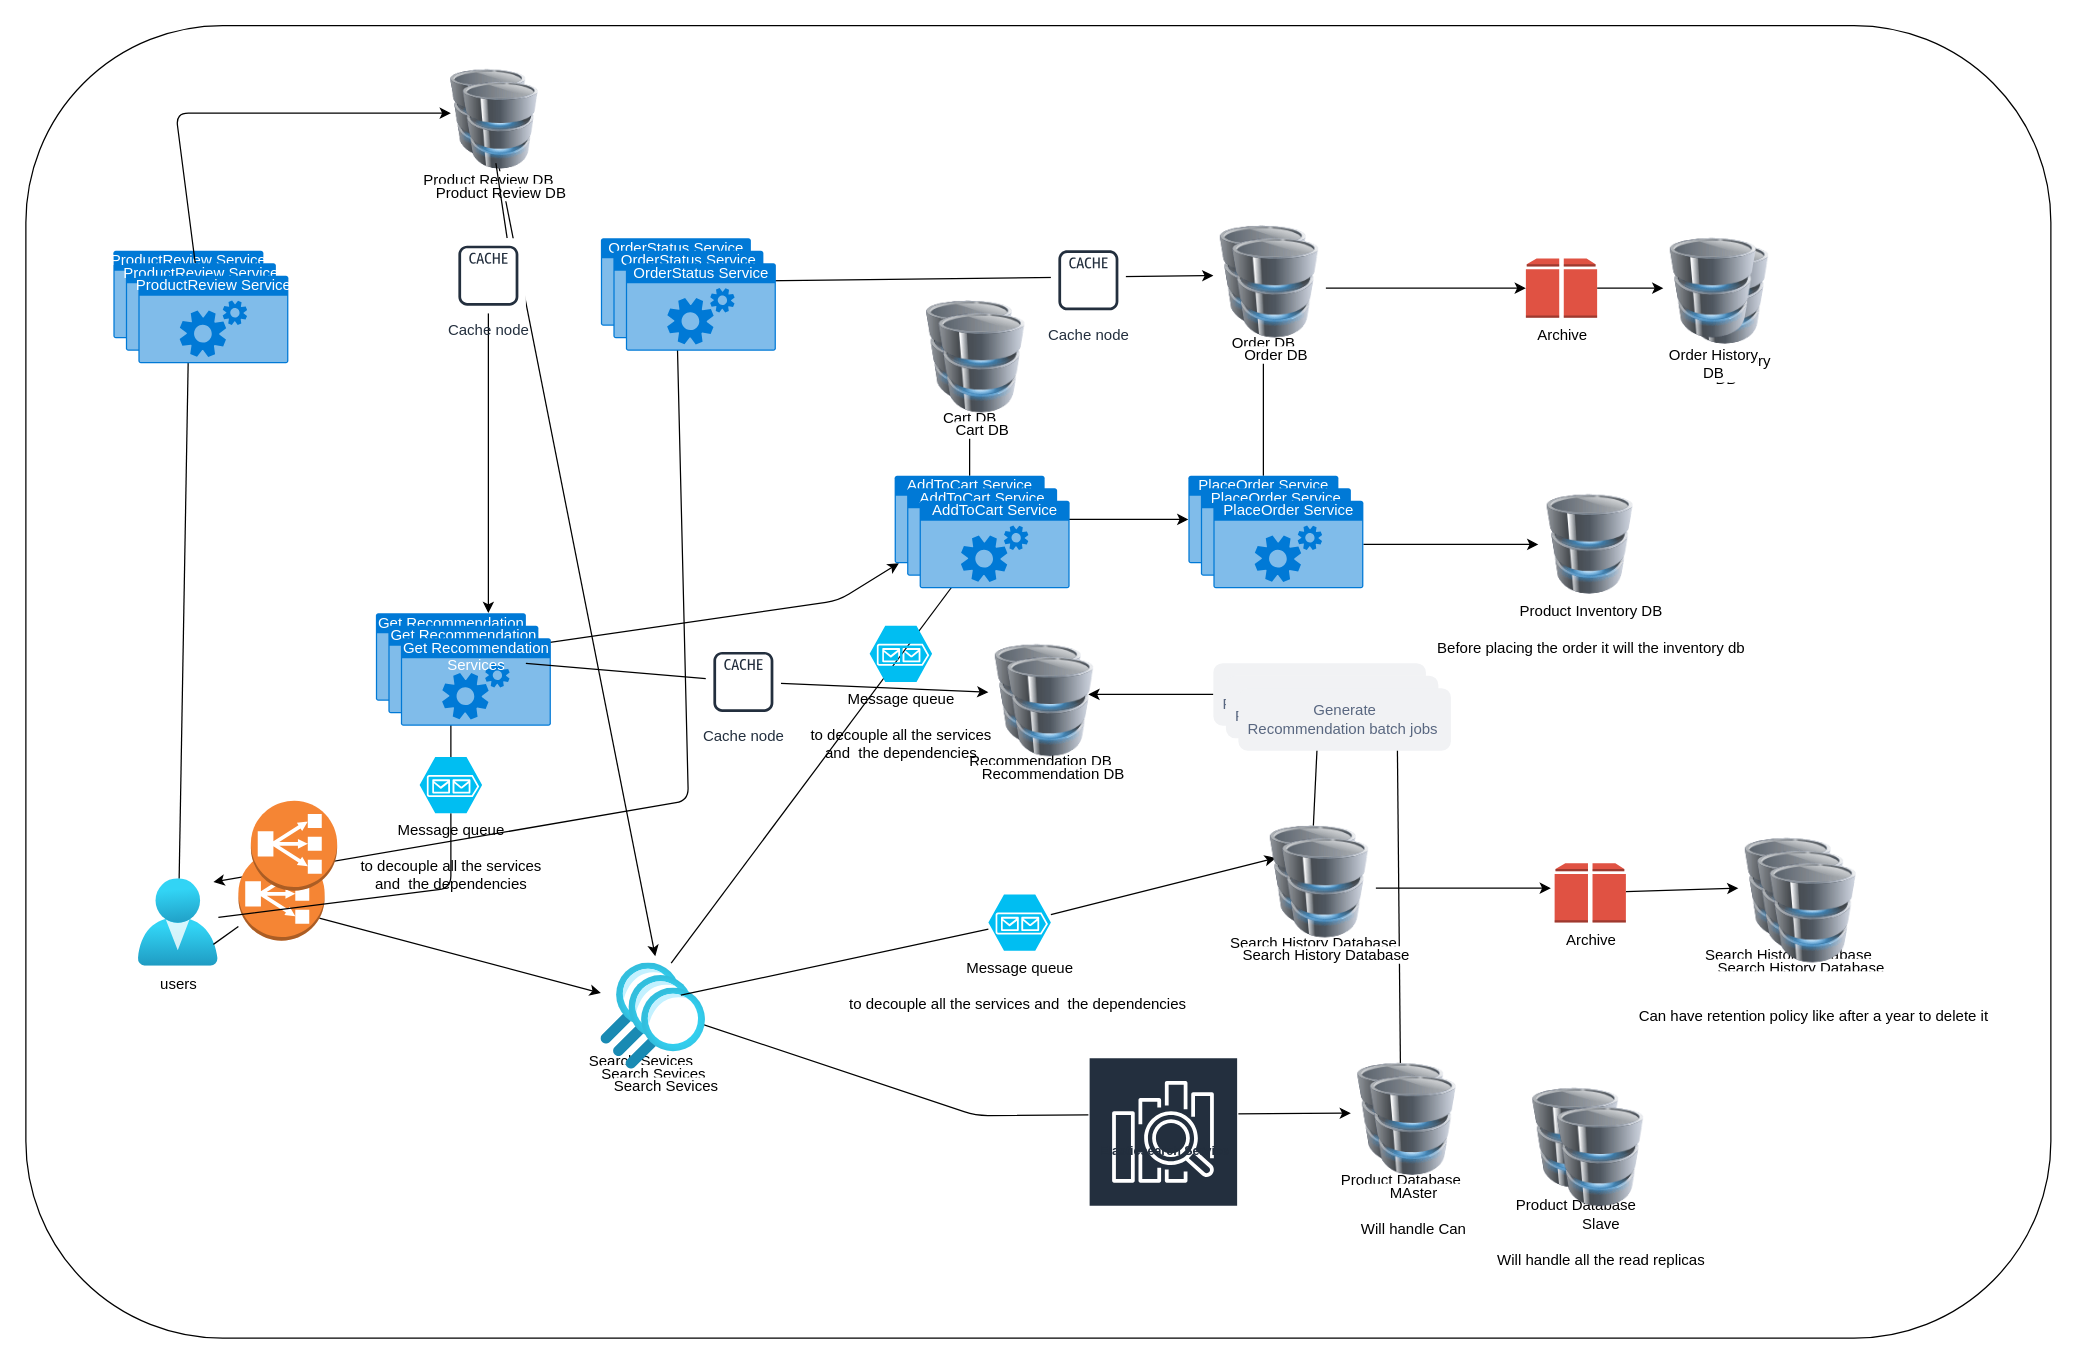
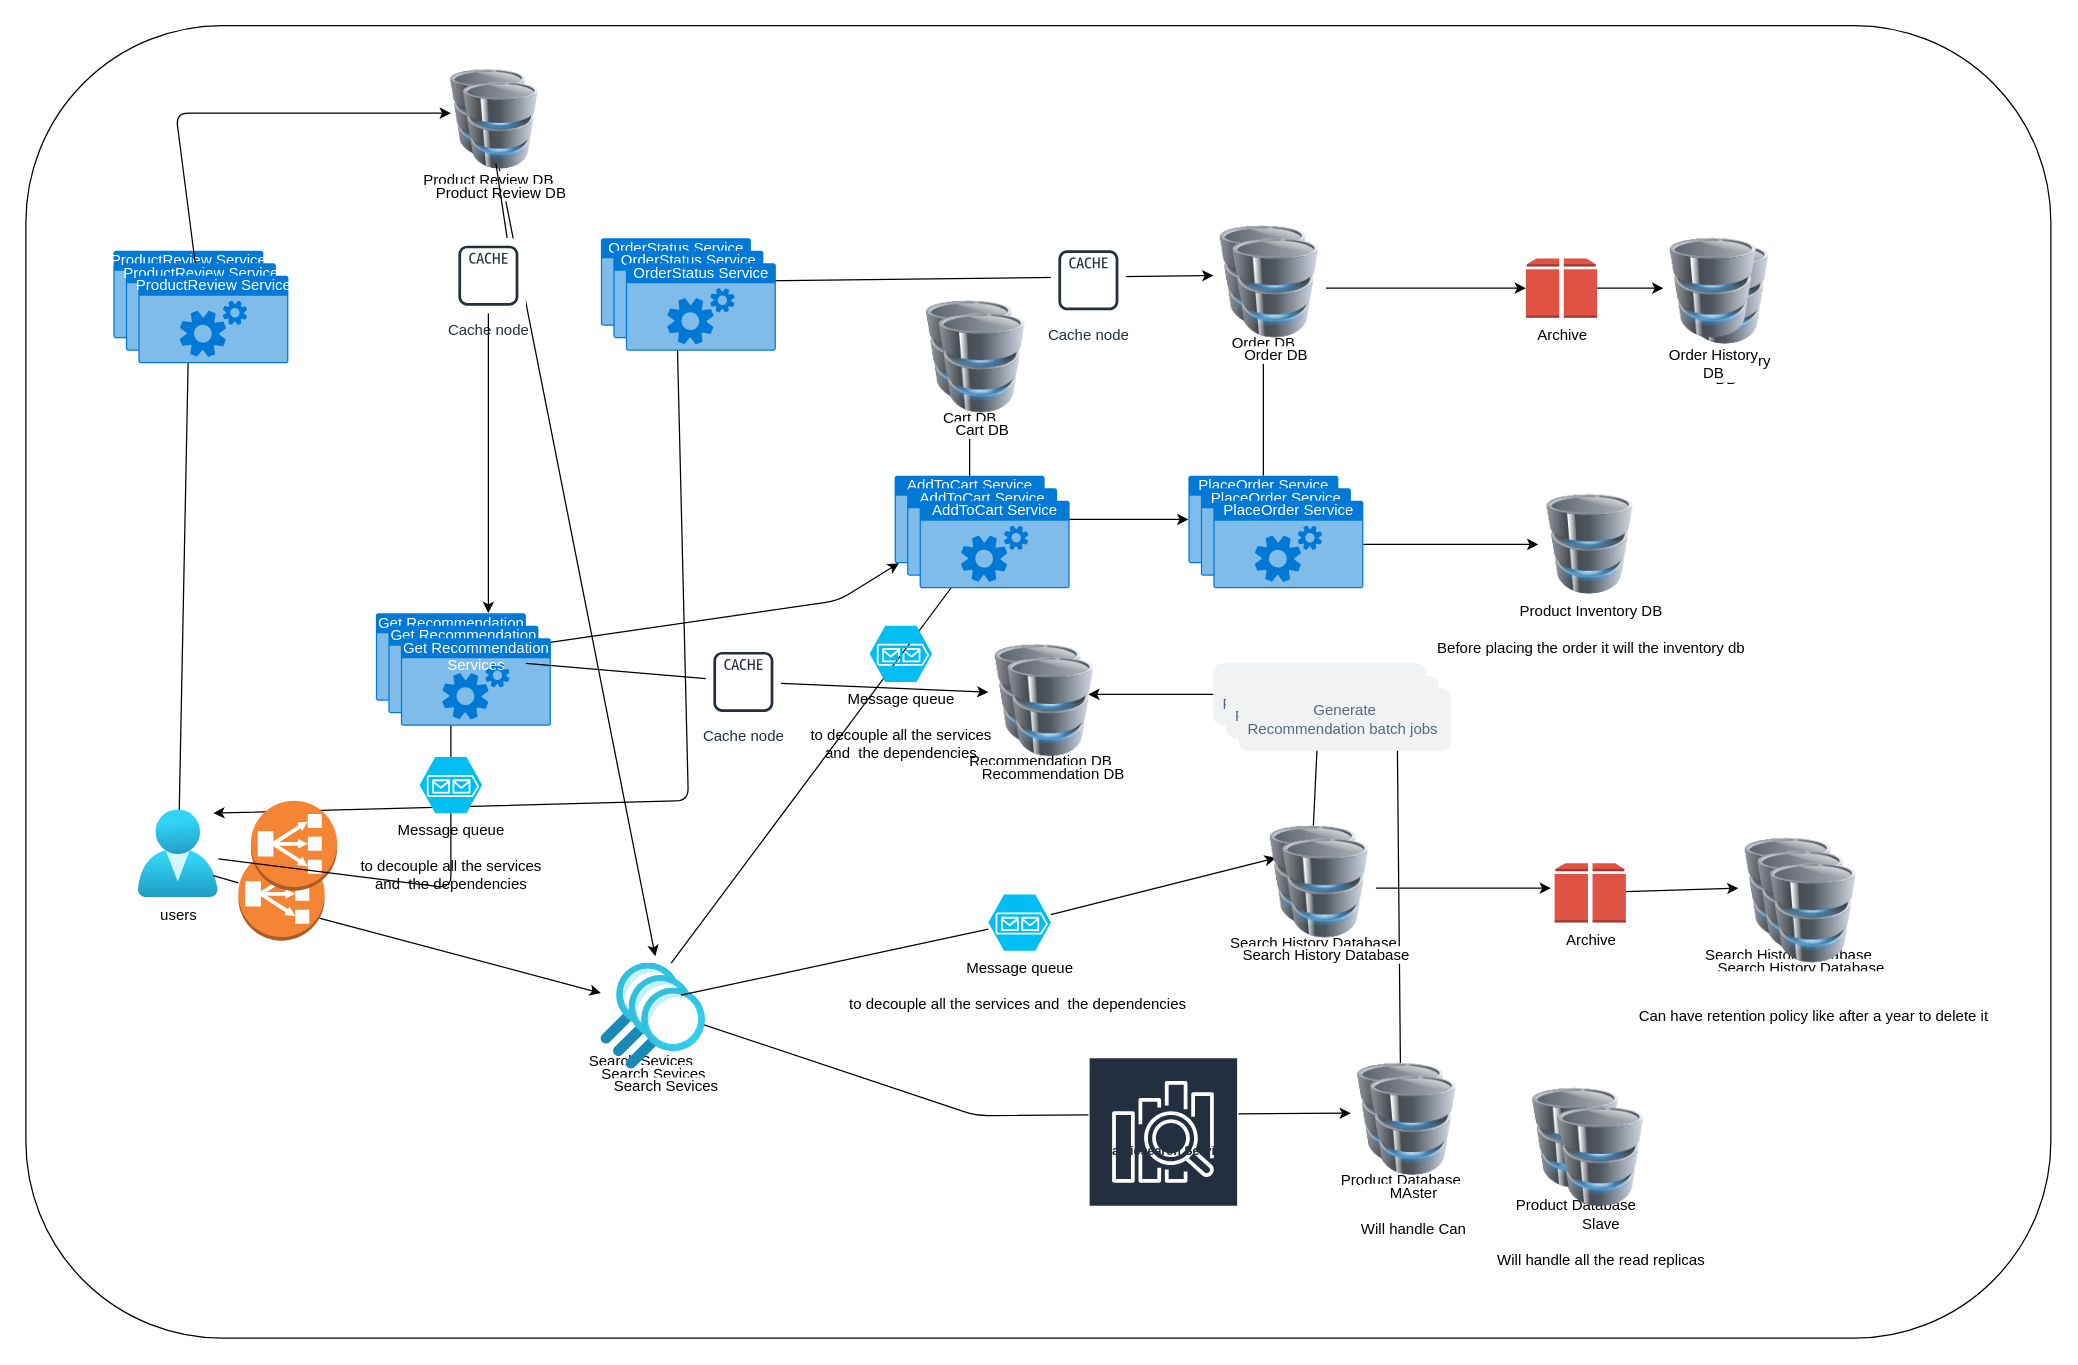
node "users": moved (178, 923) -> (178, 854)
